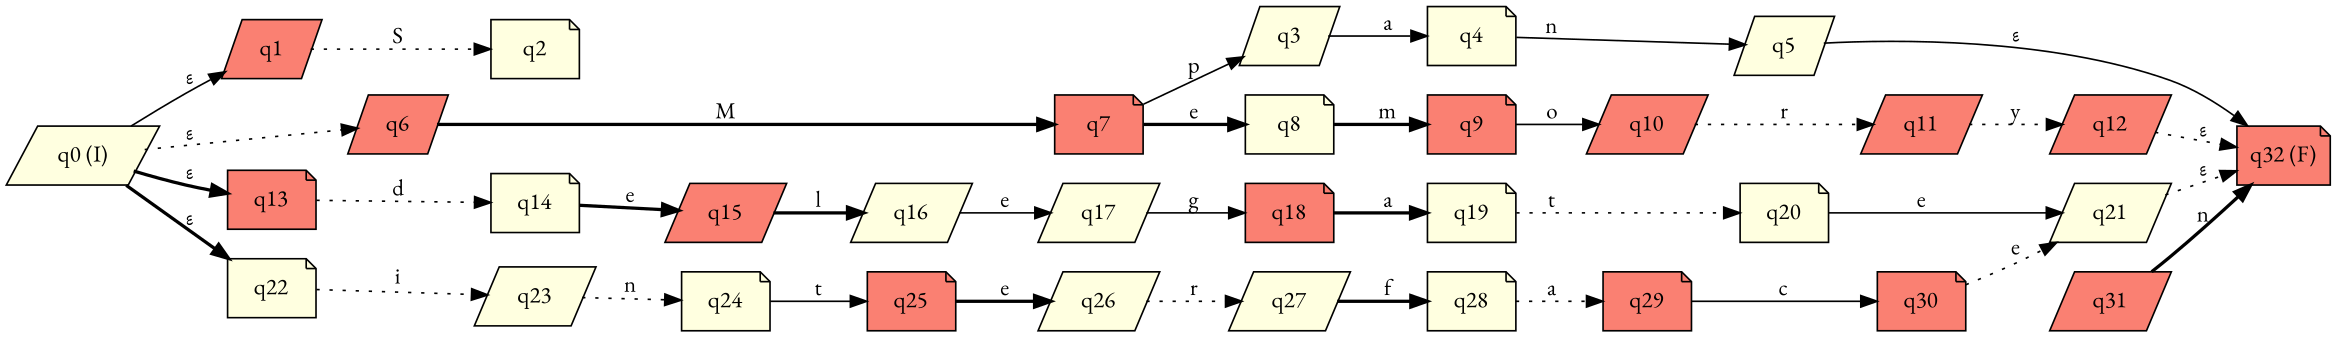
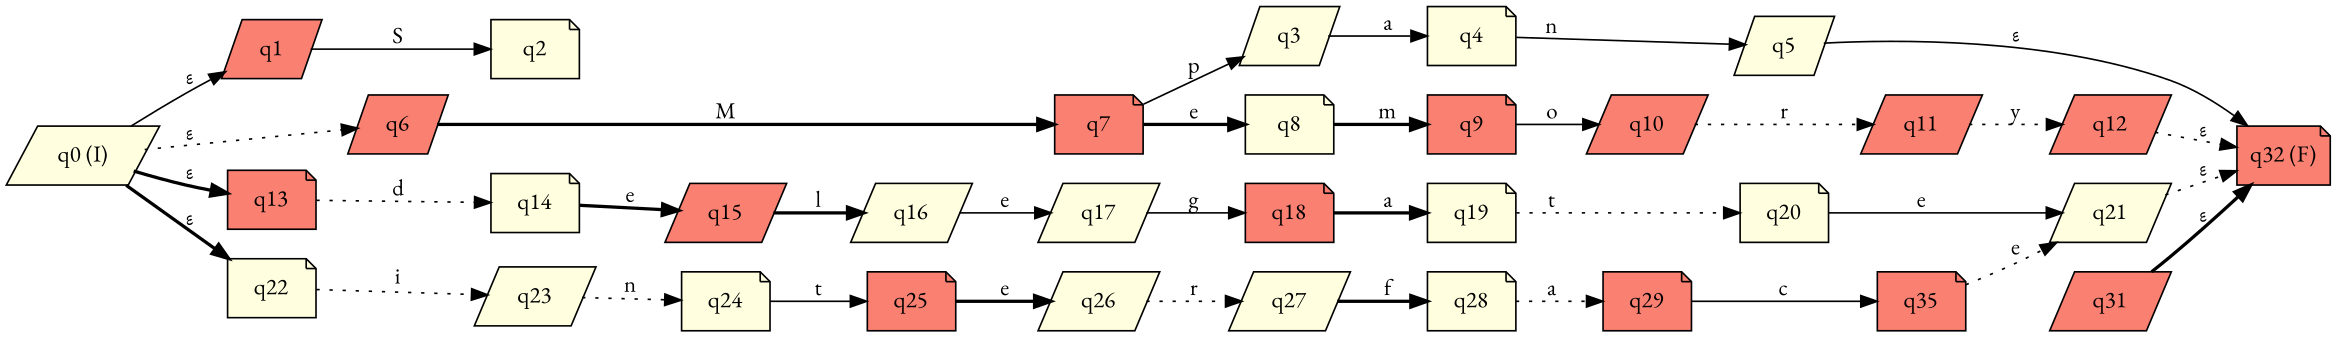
edge "q1" -> "q2": style dotted -> solid
edge "q31" -> "q32 (F)": label "n" -> "ε"
node "q30": label "q30" -> "q35"
